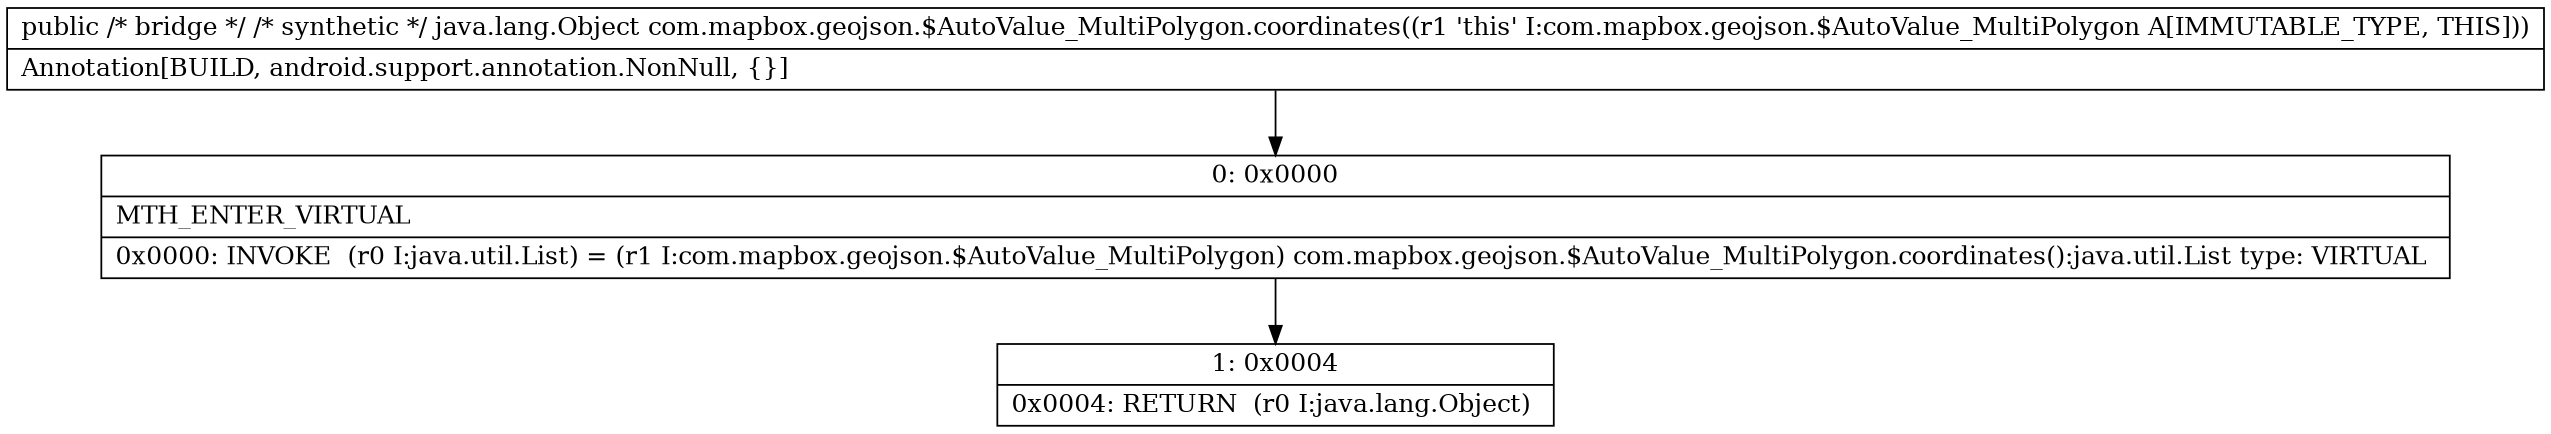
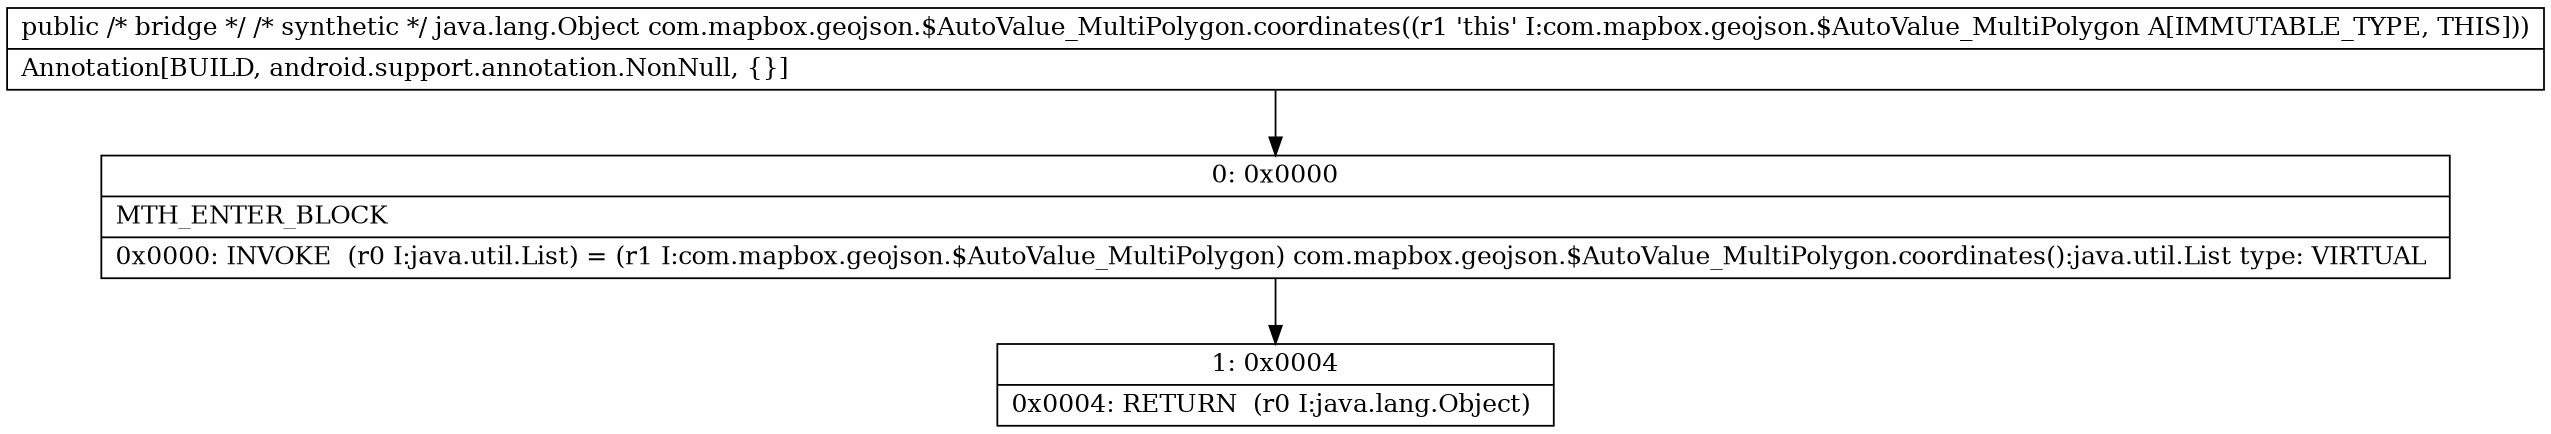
node "0: 0x0000": text "MTH_ENTER_VIRTUAL" -> "MTH_ENTER_BLOCK"
